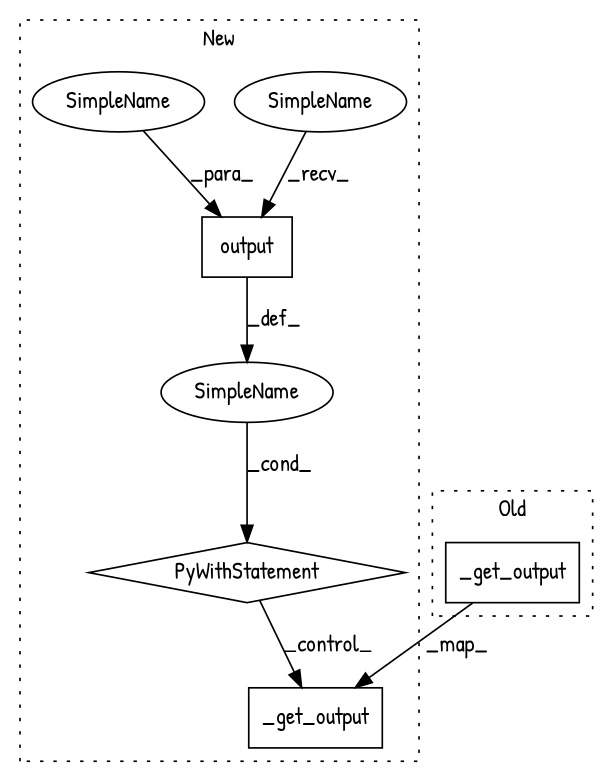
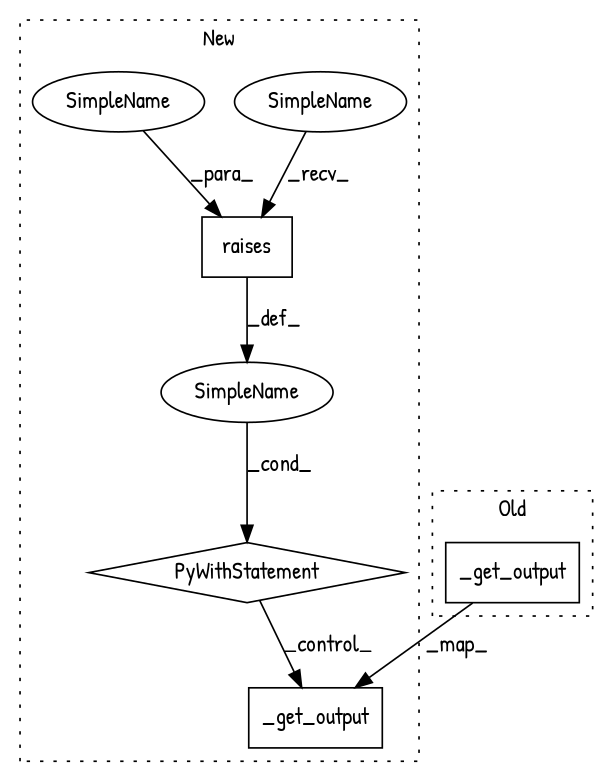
node "output": label "output" -> "raises"
